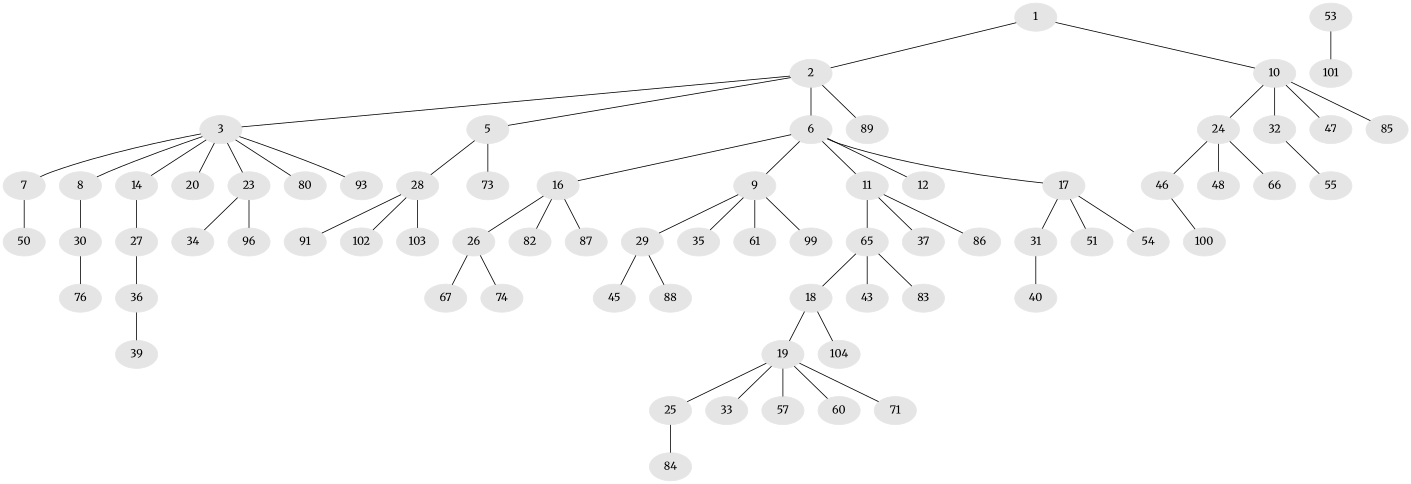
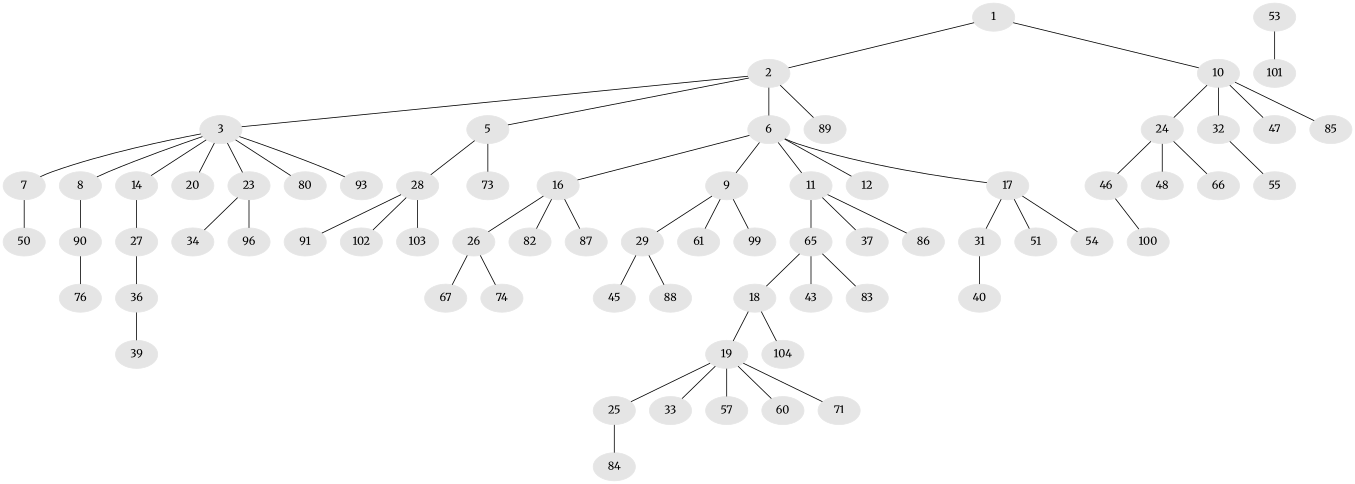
node "30": label "30" -> "90"
node "35": removed
